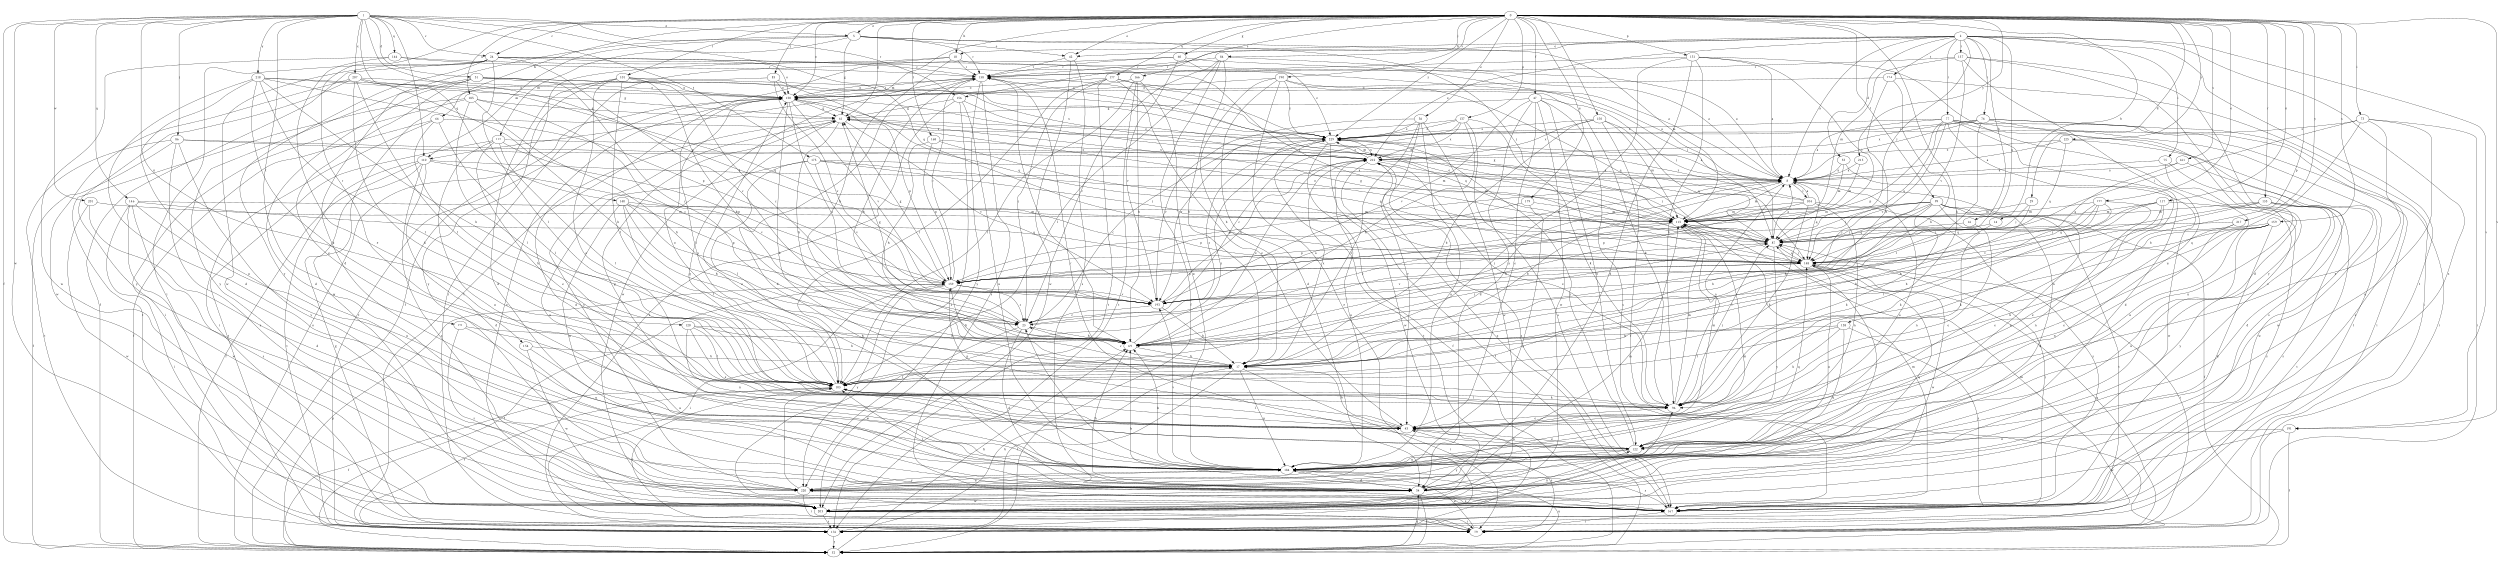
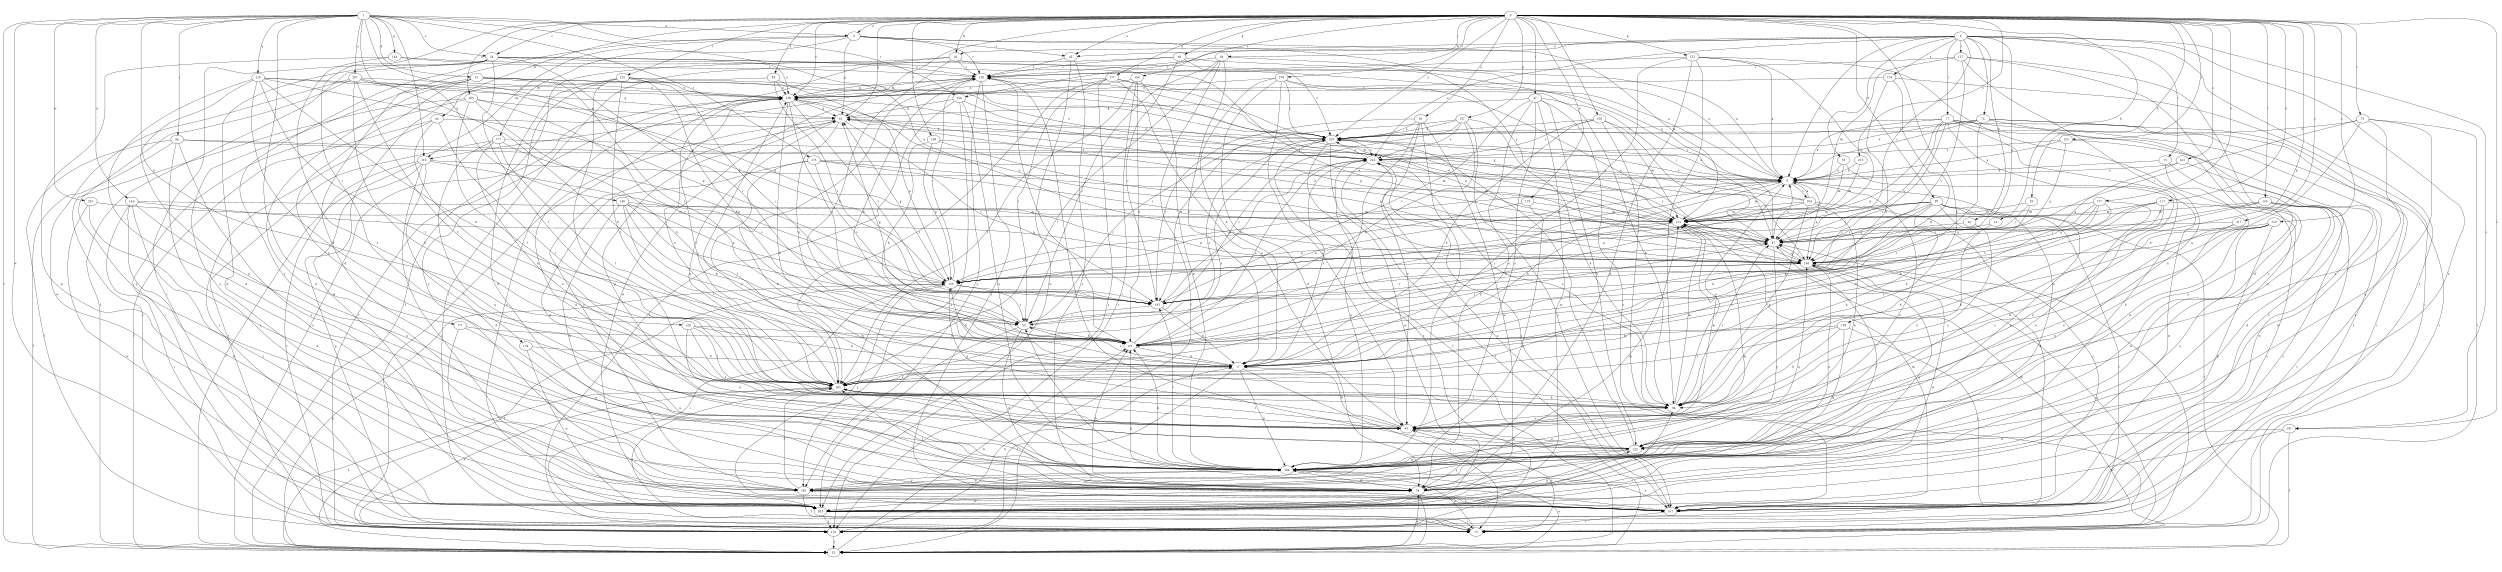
edge "190" -> "176": now "190" -> "43"
